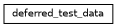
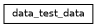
node "deferred_test_data": label "deferred_test_data" -> "data_test_data"
